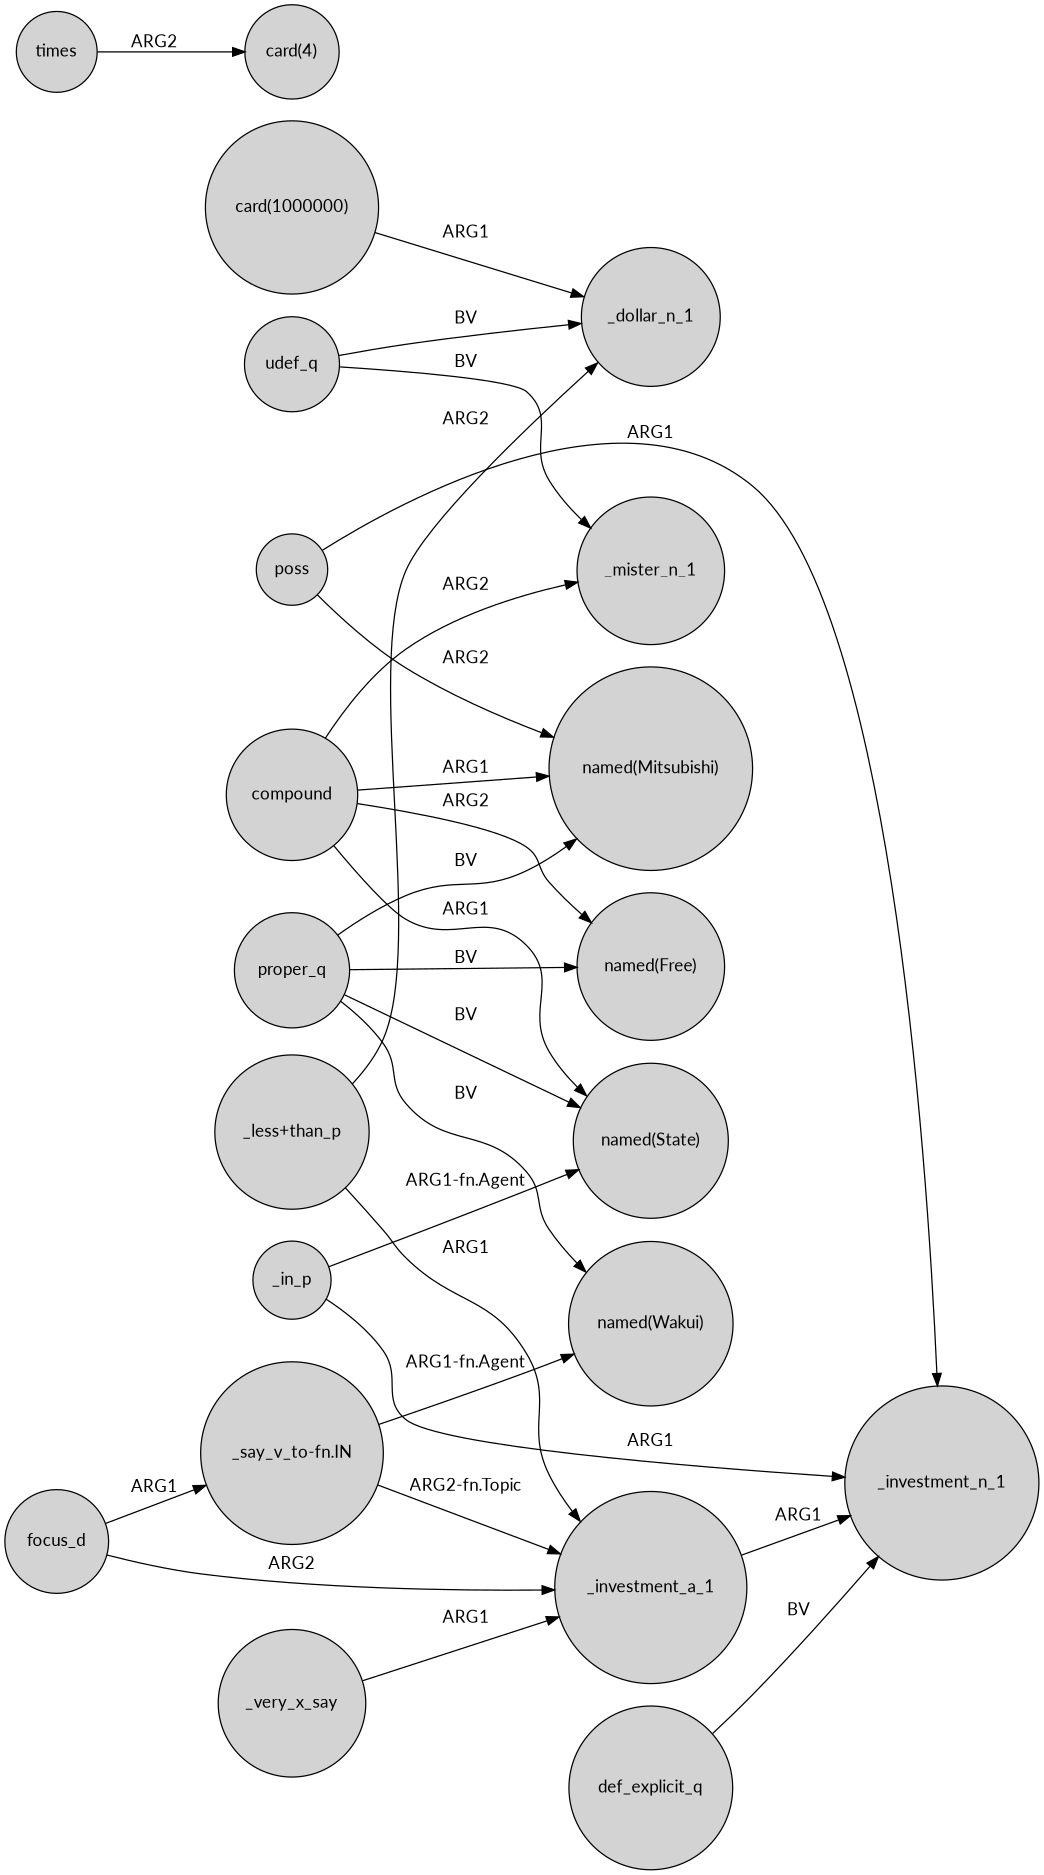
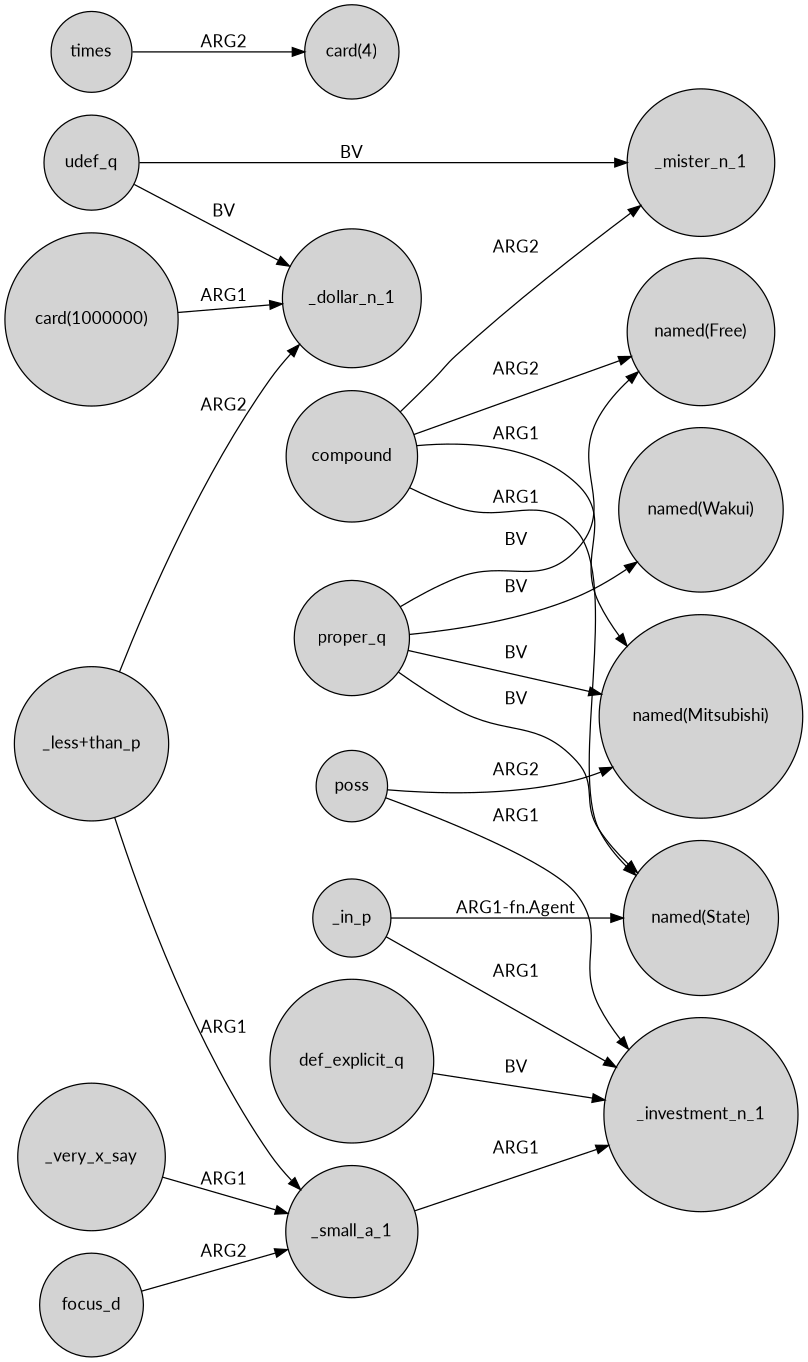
node "_say_v_to-fn.IN": removed
node "_investment_a_1": label "_investment_a_1" -> "_small_a_1"
